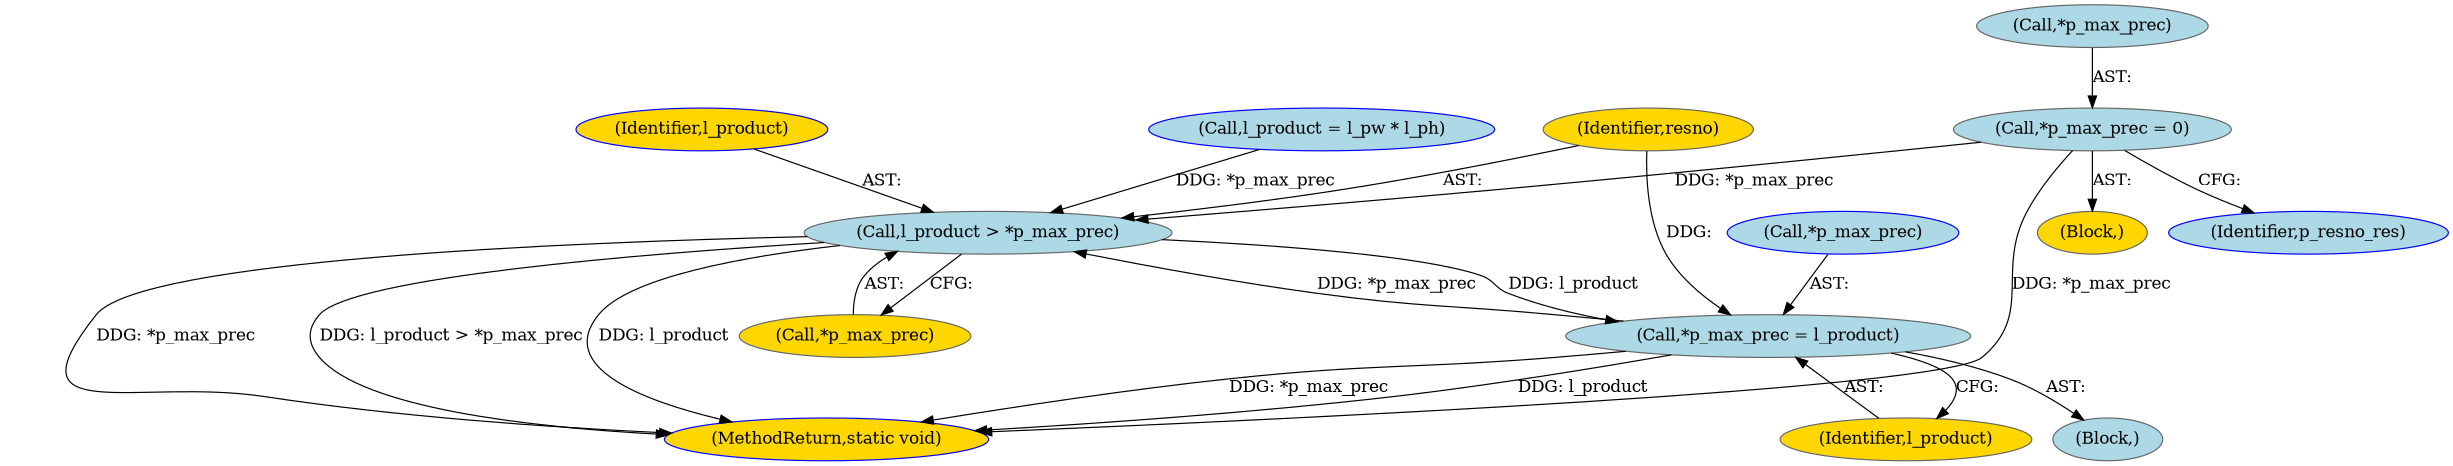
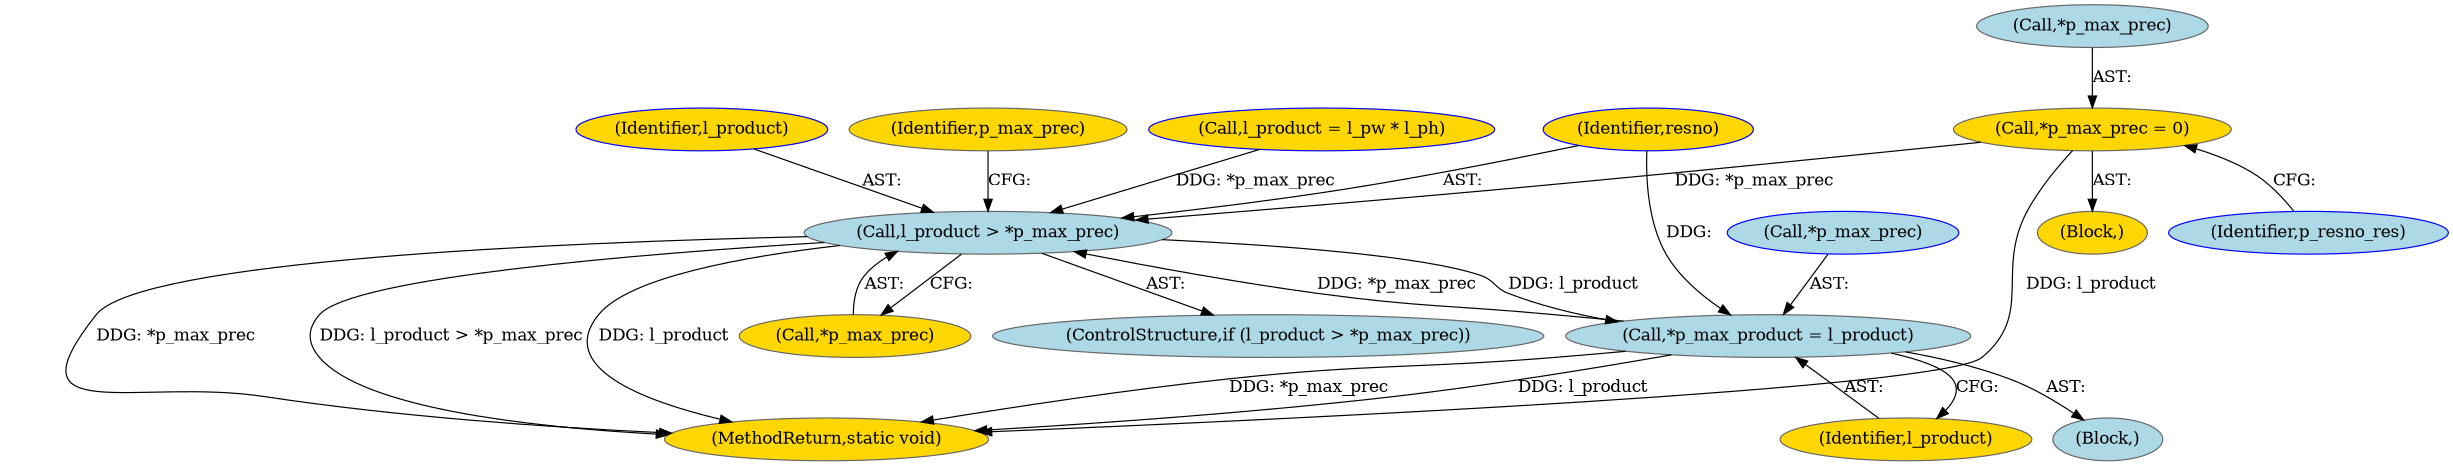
node "(Identifier,p_max_prec)": added
node "(Call,l_product = l_pw * l_ph)": fillcolor lightblue -> gold
node "(Identifier,resno)": color gray40 -> blue
node "(Call,*p_max_prec = 0)": fillcolor lightblue -> gold
edge "(Call,*p_max_prec = 0)" -> "(Identifier,p_resno_res)": reversed
edge "(Call,*p_max_prec = 0)" -> "(MethodReturn,static void)": label "DDG: *p_max_prec" -> "DDG: l_product"
node "(ControlStructure,if (l_product > *p_max_prec))": added
node "(Call,*p_max_prec = l_product)": label "(Call,*p_max_prec = l_product)" -> "(Call,*p_max_product = l_product)"
node "(MethodReturn,static void)": color blue -> gray40
